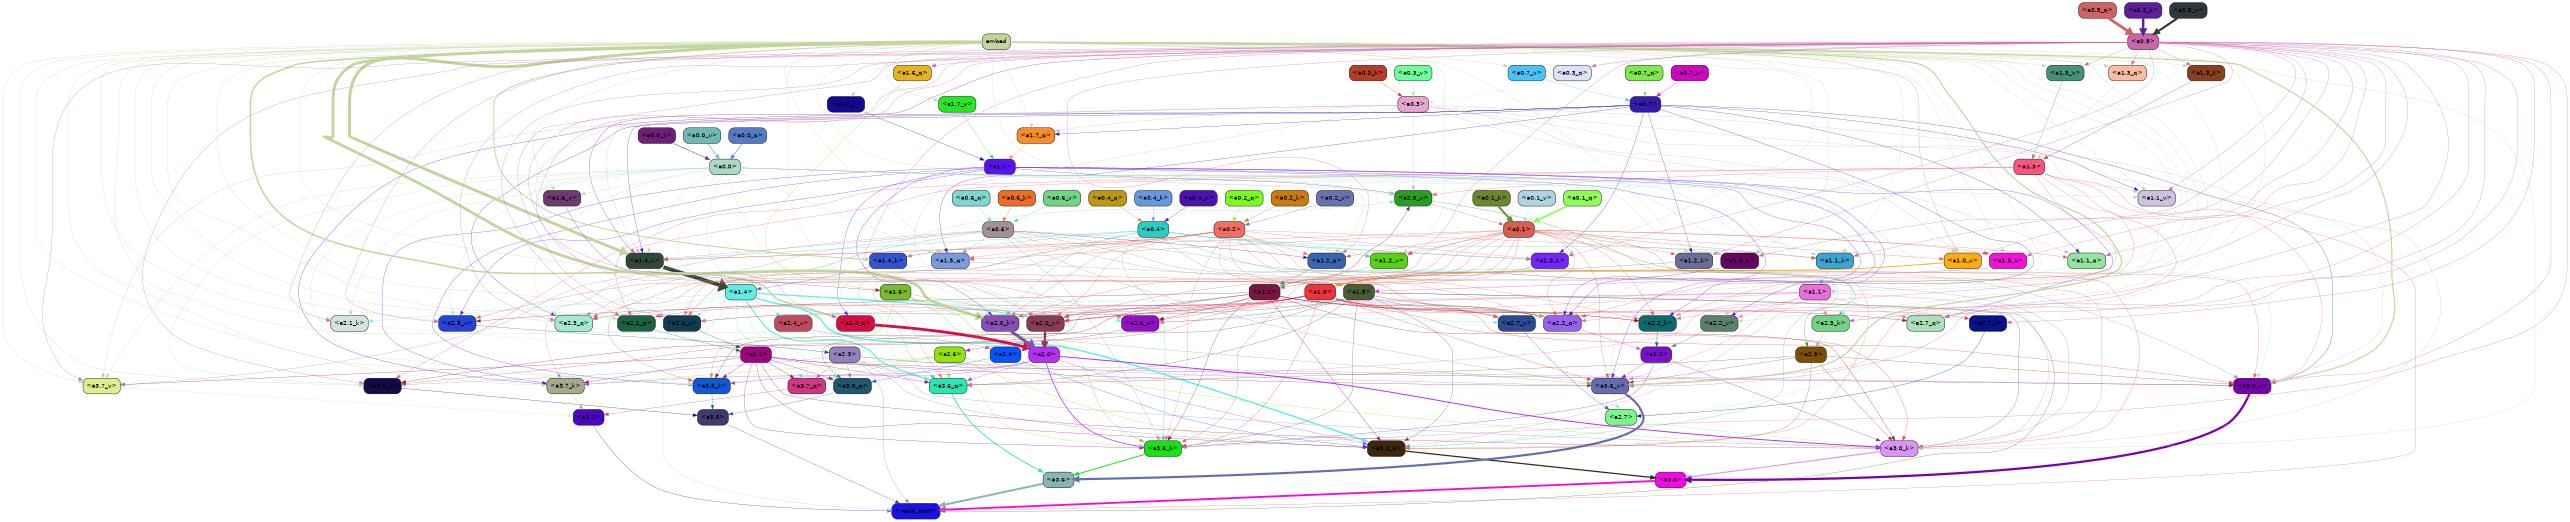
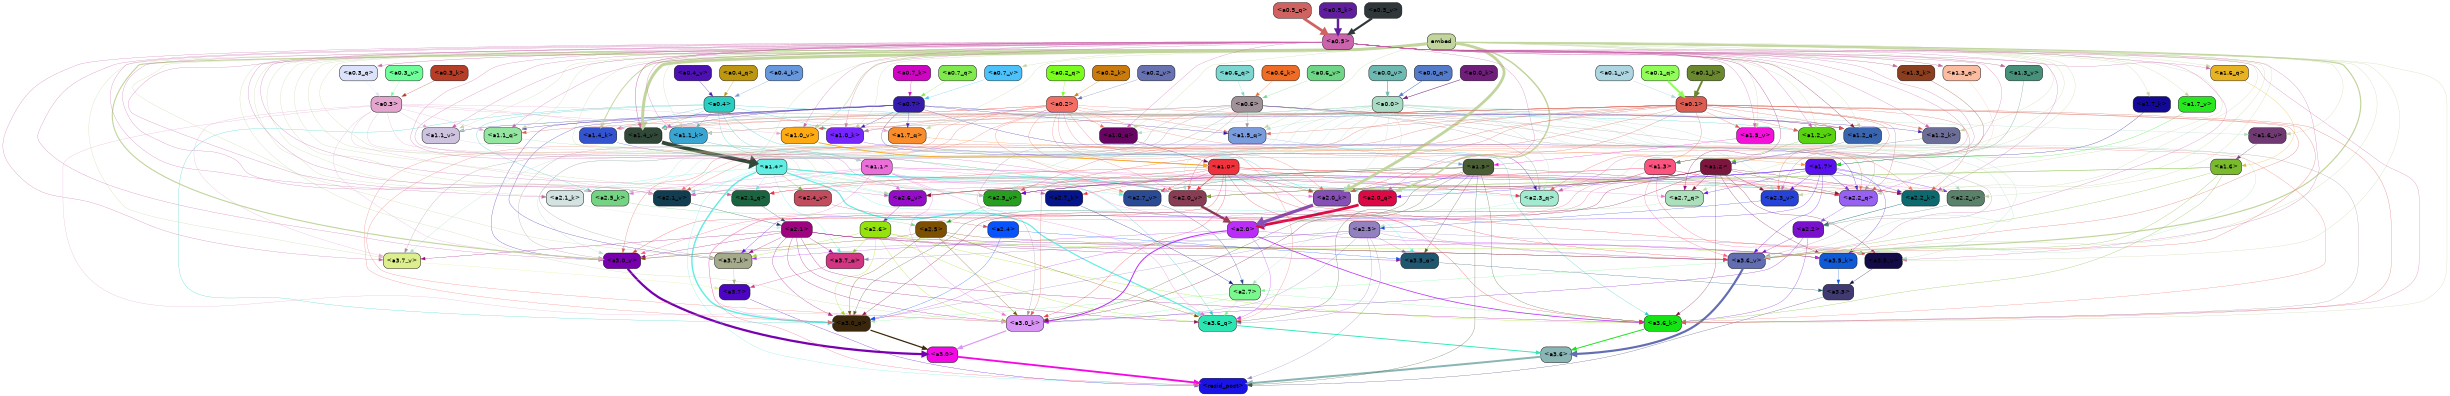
edge "<a0.5>" -> "<a1.2_q>": color #cb64ac -> #7d163f
edge "<a2.5_v>" -> "<a0.1>": reversed
edge "<a0.5>" -> "<a2.7_q>": color #cb64ac -> #9e0480
edge "<a1.5_q>" -> "<a3.6_q>": now "<a2.7>" -> "<a3.6_q>"
edge "<a1.4>" -> "<a2.4_v>": color #61eee2 -> #79bb2c
